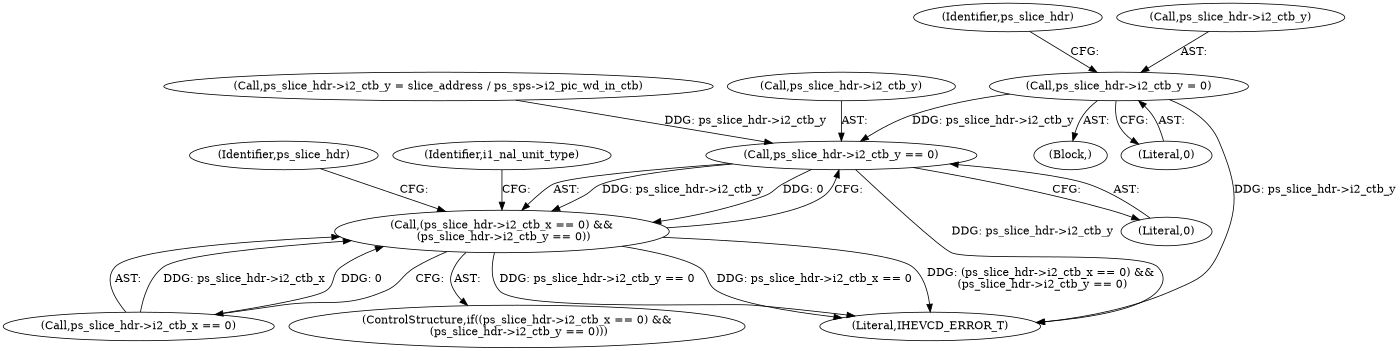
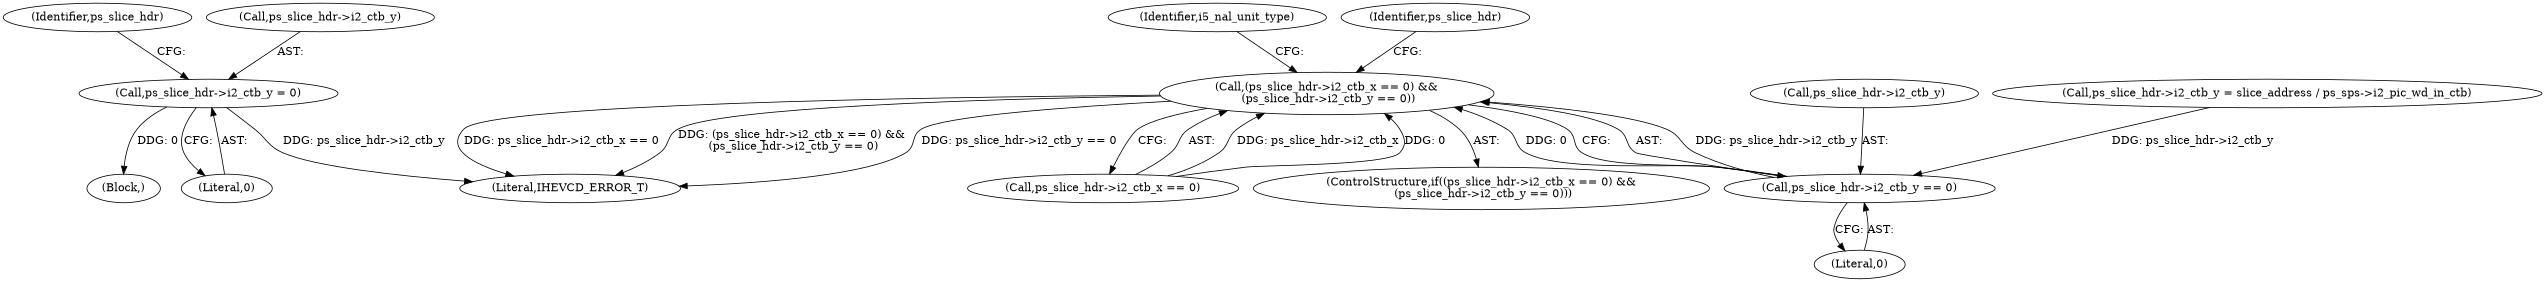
edge "(Call,ps_slice_hdr->i2_ctb_y = 0)" -> "(Call,ps_slice_hdr->i2_ctb_y == 0)": removed, label "DDG: ps_slice_hdr->i2_ctb_y"
edge "(Call,ps_slice_hdr->i2_ctb_y = 0)" -> "(Block,)": label "AST: " -> "DDG: 0"
node "(Identifier,i1_nal_unit_type)": label "(Identifier,i1_nal_unit_type)" -> "(Identifier,i5_nal_unit_type)"
edge "(Call,ps_slice_hdr->i2_ctb_y == 0)" -> "(Literal,IHEVCD_ERROR_T)": removed, label "DDG: ps_slice_hdr->i2_ctb_y"
